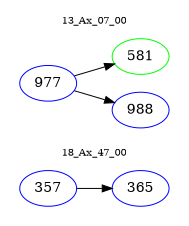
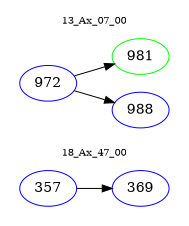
node "581": label "581" -> "981"
node "977": label "977" -> "972"
node "365": label "365" -> "369"
